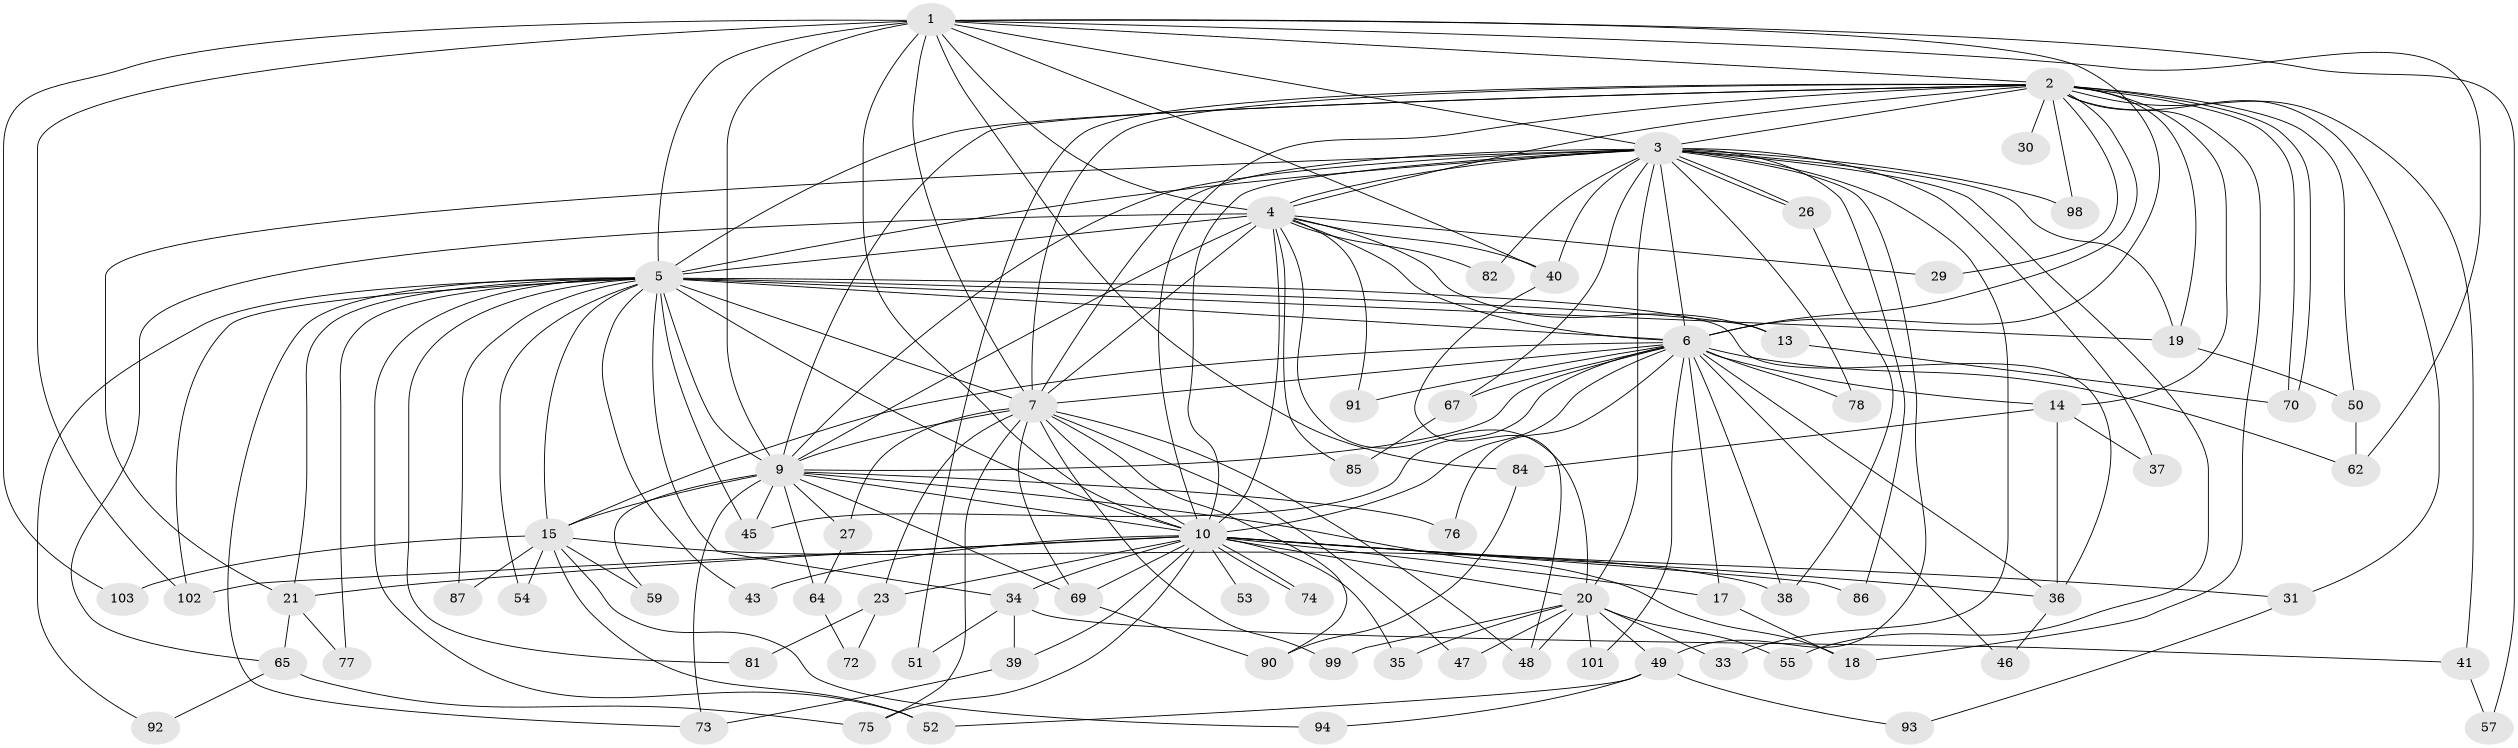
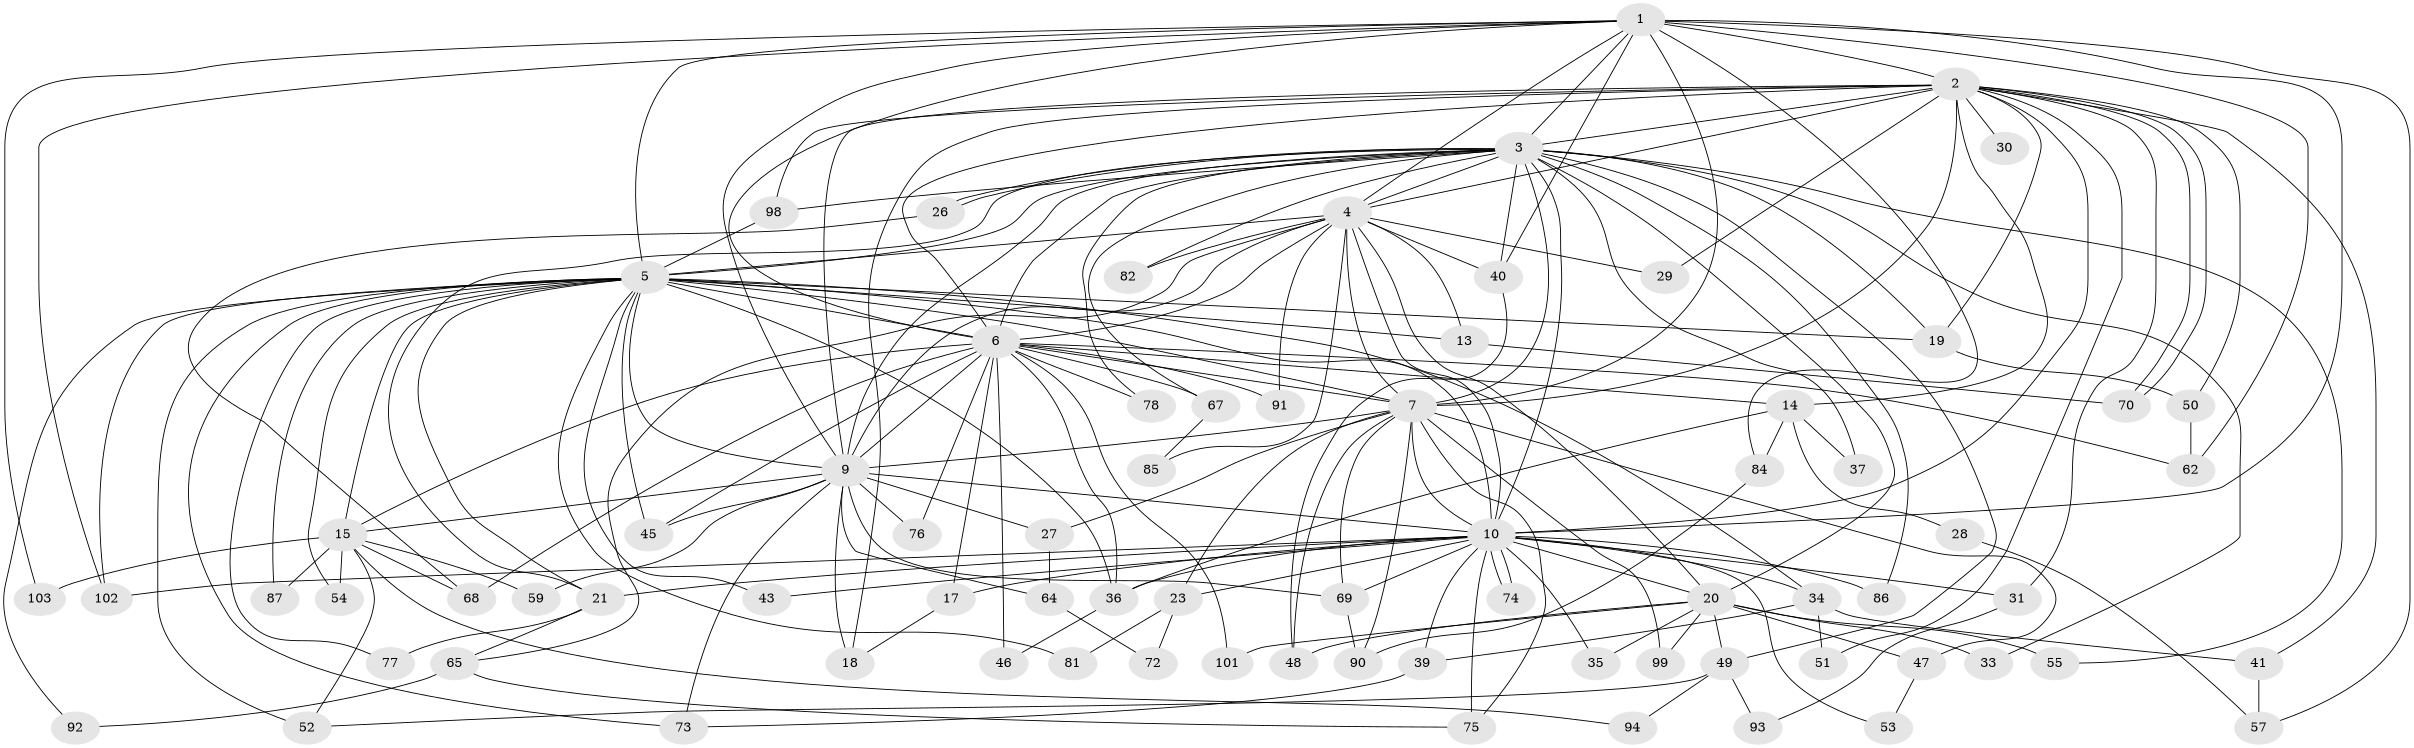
edge "2" -- "5": now "98" -- "5"
edge "6" -- "10": removed
node "28": added
node "38": label "38" -> "68"
edge "47" -- "53": added
